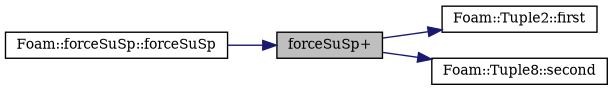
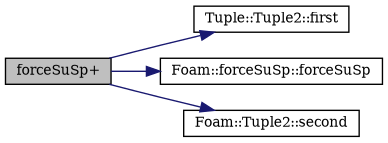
node "Foam::Tuple2::first": label "Foam::Tuple2::first" -> "Tuple::Tuple2::first"
edge "Foam::forceSuSp::forceSuSp" -> "forceSuSp+": reversed
node "Foam::Tuple8::second": label "Foam::Tuple8::second" -> "Foam::Tuple2::second"
